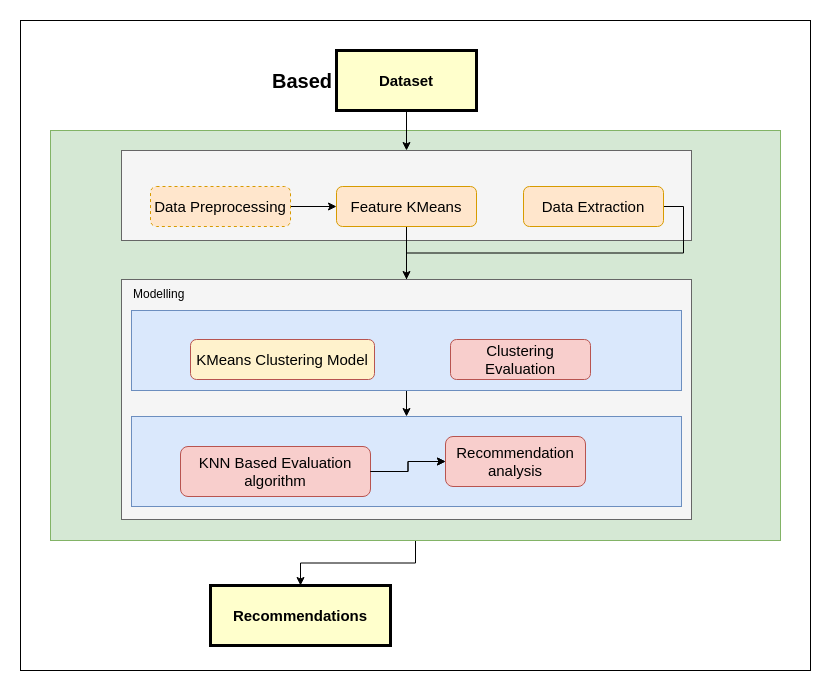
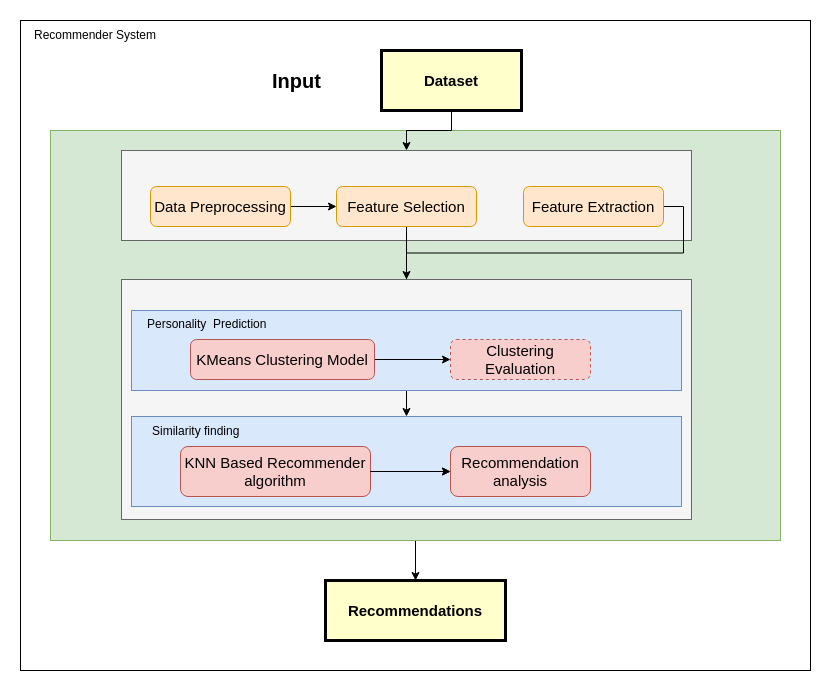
node "Recommender System": added
node "Based": label "Based" -> "Input"
node "Dataset": moved (407, 81) -> (452, 81)
node "Data Preprocessing": style dashed -> solid
node "Feature KMeans": label "Feature KMeans" -> "Feature Selection"
node "Data Extraction": label "Data Extraction" -> "Feature Extraction"
node "Modelling": removed
node "Personality Prediction": added
node "KMeans Clustering Model": fillcolor #fff2cc -> #f8cecc
edge "KMeans Clustering Model" -> "Clustering Evaluation": added
node "Clustering Evaluation": style solid -> dashed
node "Similarity finding": added
node "Recommendation analysis": moved (516, 462) -> (521, 472)
node "KNN Based Evaluation algorithm": label "KNN Based Evaluation algorithm" -> "KNN Based Recommender algorithm"
node "Recommendations": moved (301, 616) -> (416, 611)
